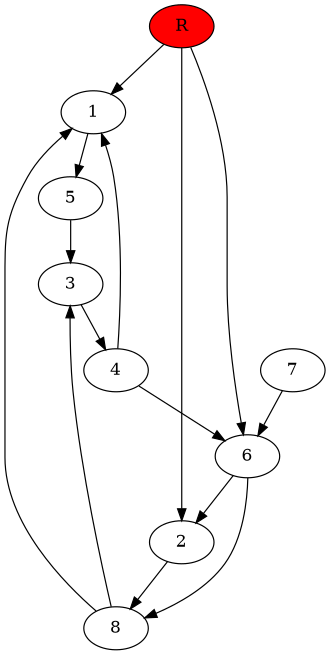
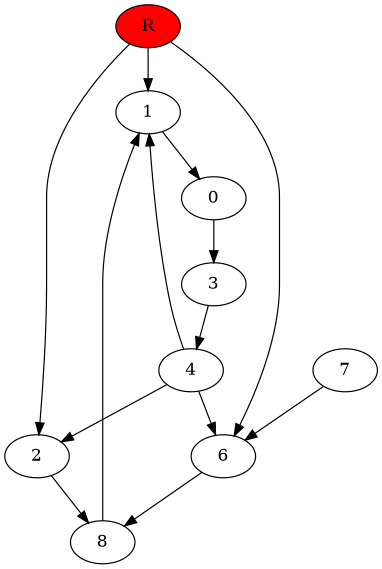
node "5": label "5" -> "0"
edge "8" -> "3": removed
edge "6" -> "2": now "4" -> "2"
